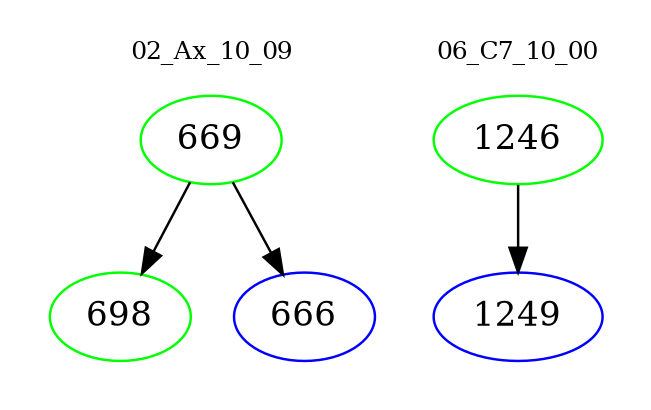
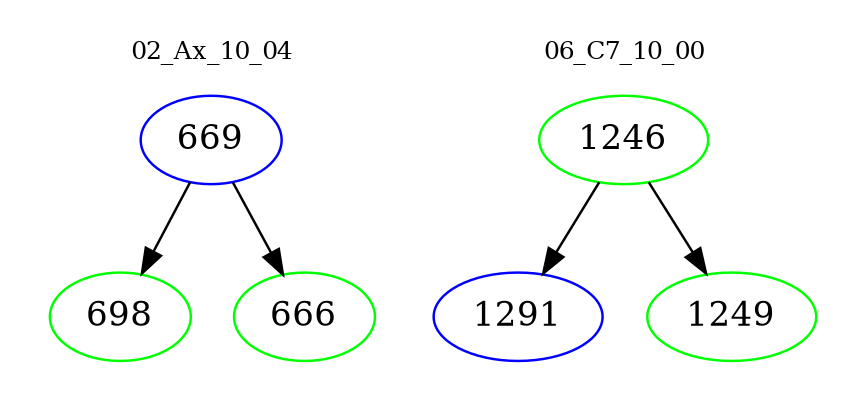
cluster "02_Ax_10_09": label "02_Ax_10_09" -> "02_Ax_10_04"
node "669": color green -> blue
node "666": color blue -> green
node "1249": color blue -> green
node "1291": added
